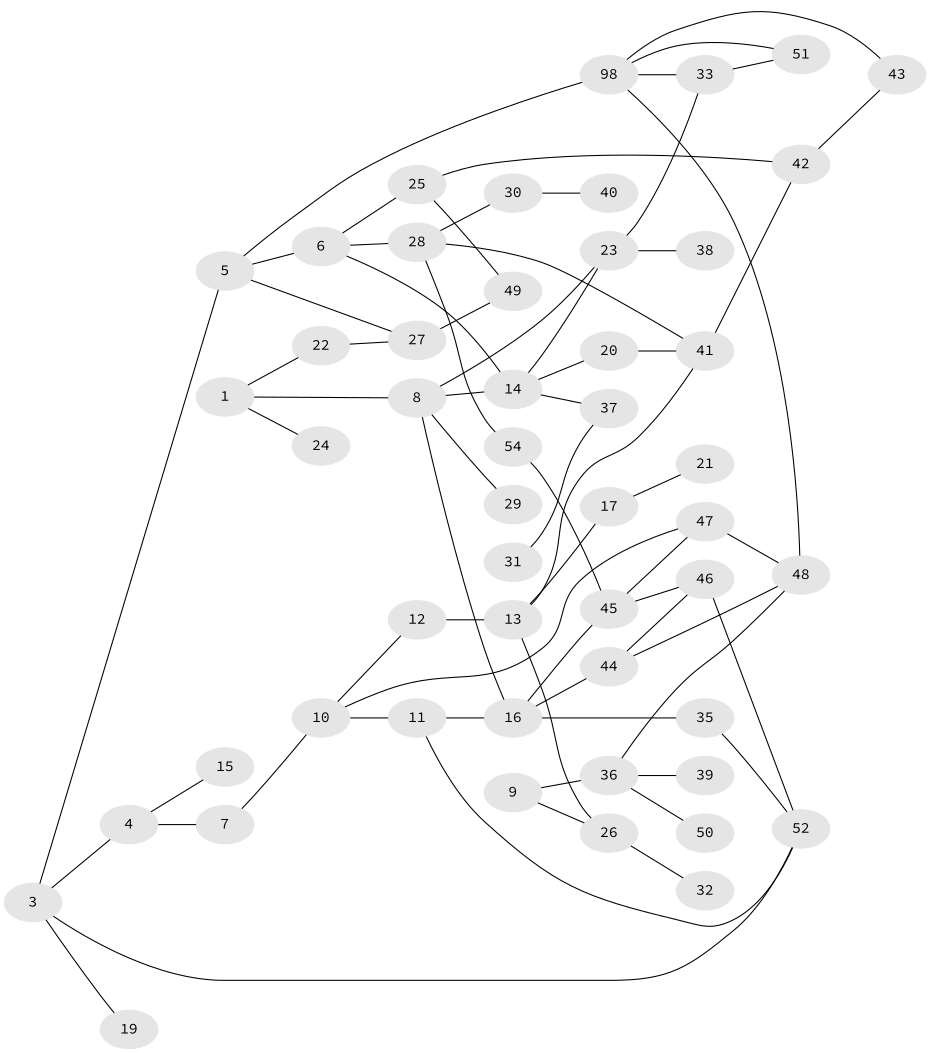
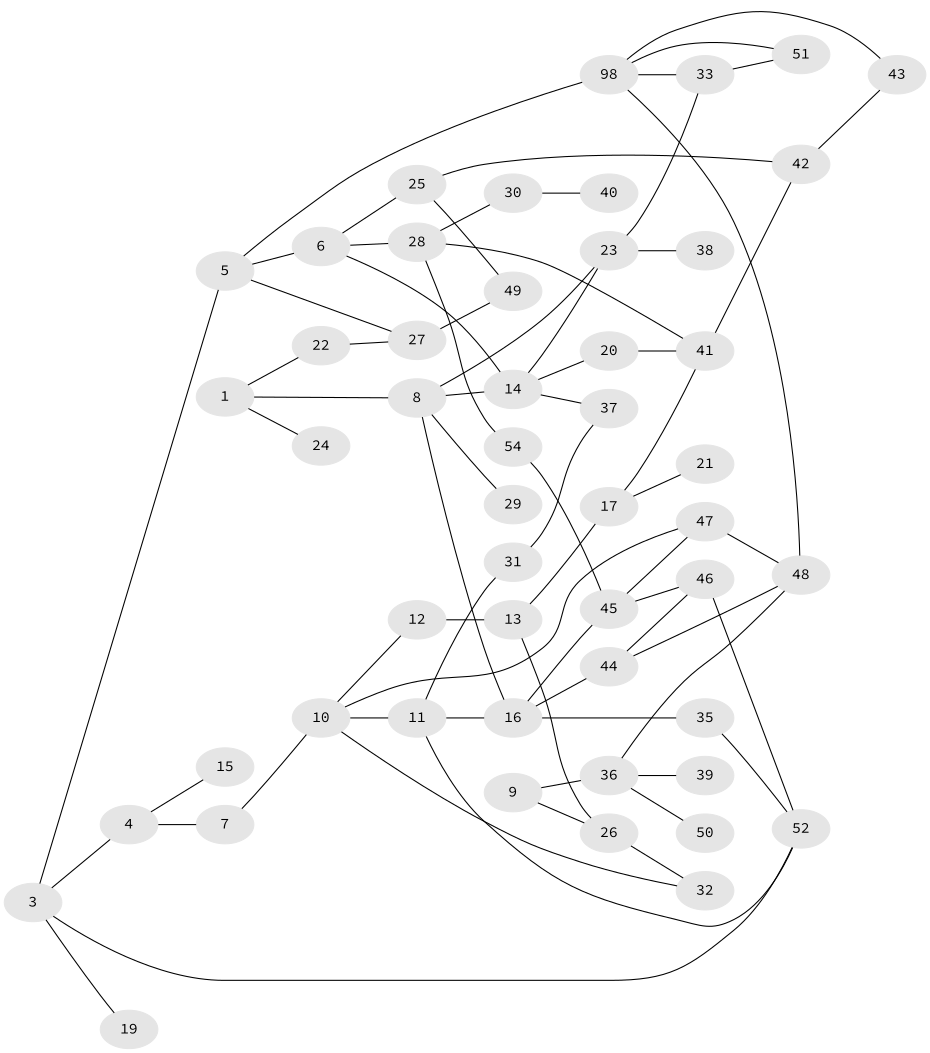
edge "41" -- "13": now "41" -- "17"
edge "31" -- "11": added
edge "10" -- "32": added
